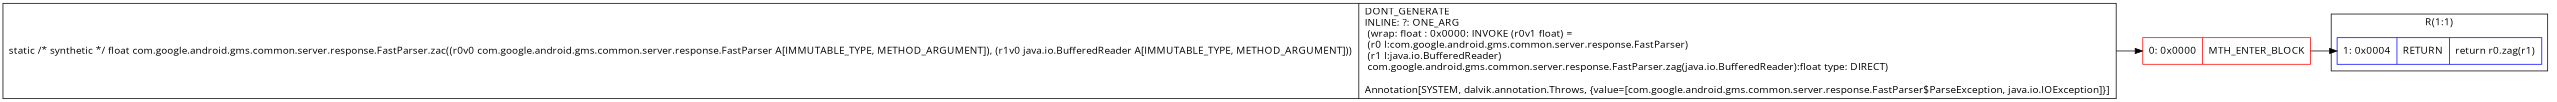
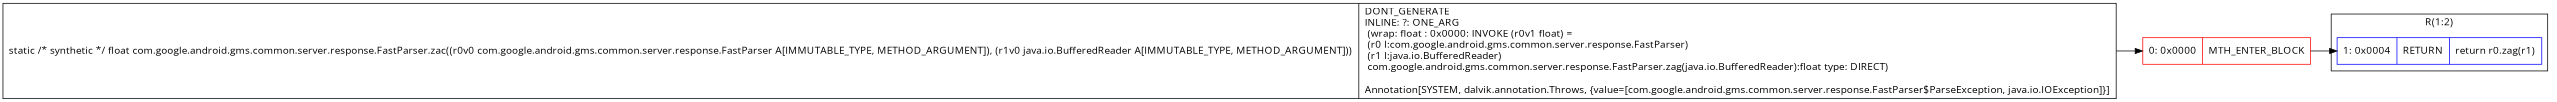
cluster "R(1:1)": label "R(1:1)" -> "R(1:2)"
